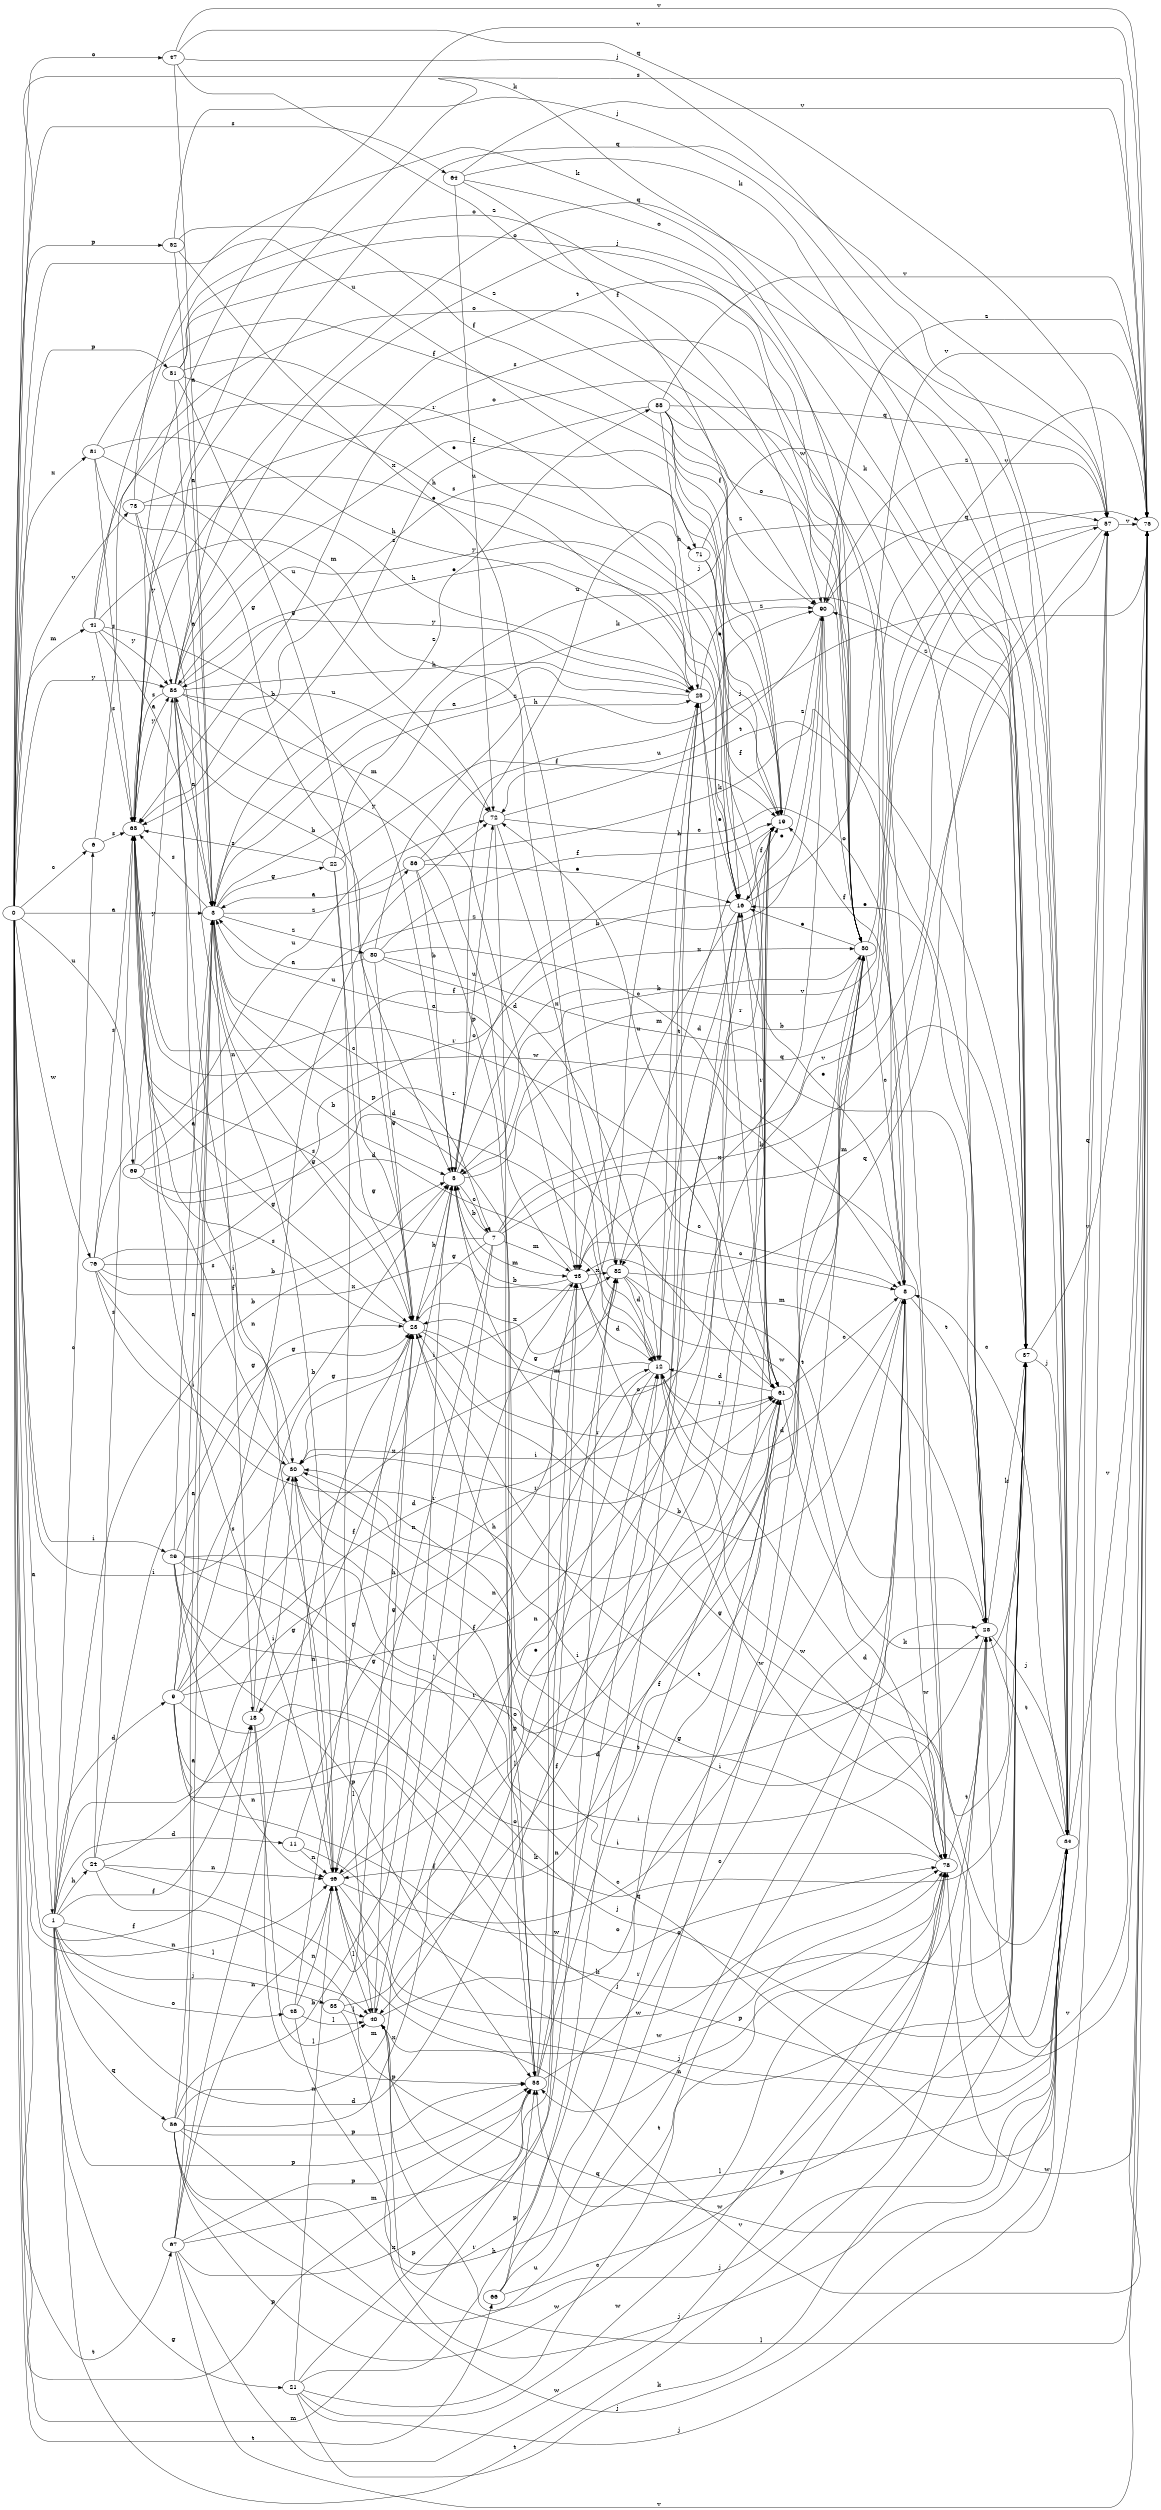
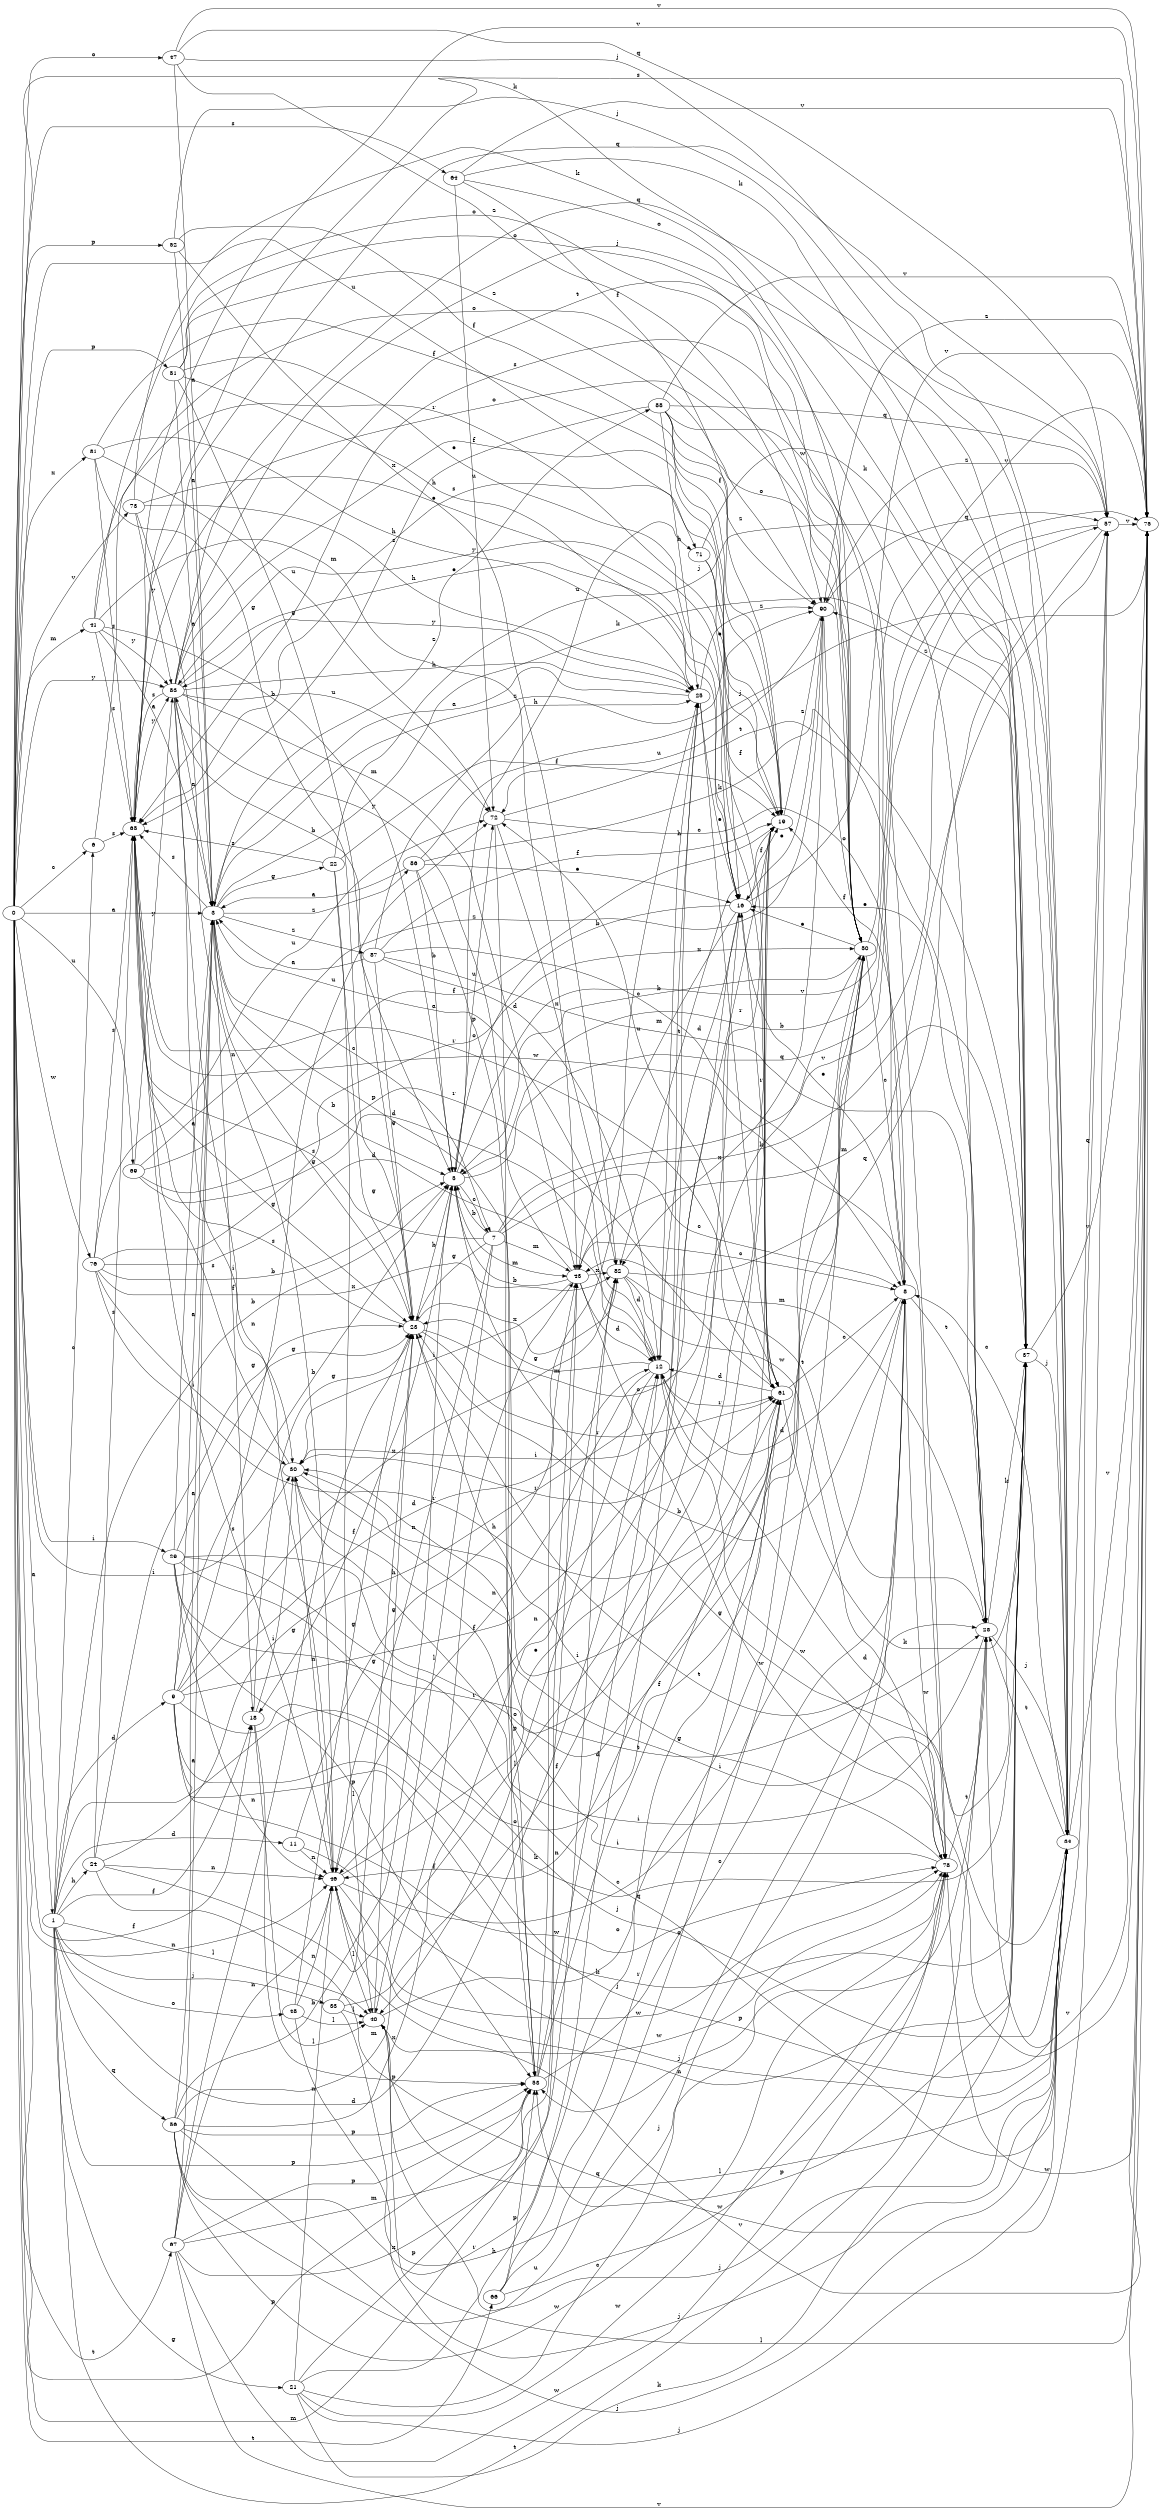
node "80": label "80" -> "87"
edge "33" -> "28": label "t" -> "j"
